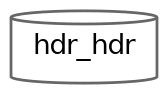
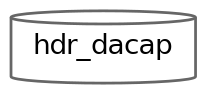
node "hdr_hdr": label "hdr_hdr" -> "hdr_dacap"
